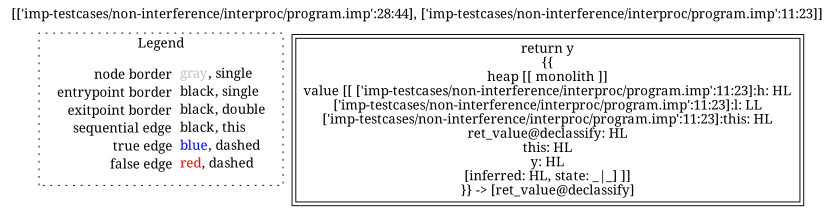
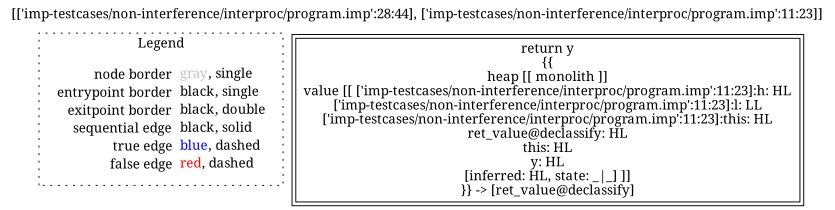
node "node border": text ", this" -> ", solid"
